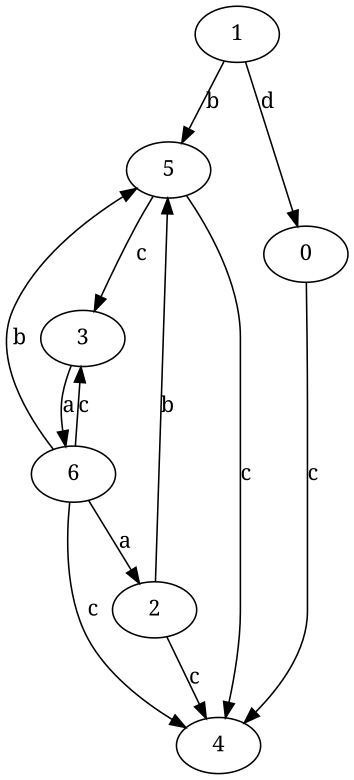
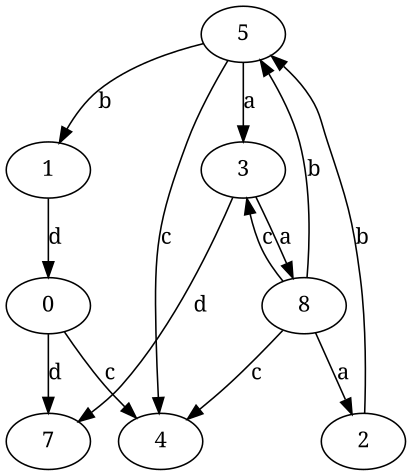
edge "1" -> "5": reversed
edge "5" -> "3": label "c" -> "a"
node "7": added
node "6": label "6" -> "8"
edge "2" -> "4": removed, label "c"
